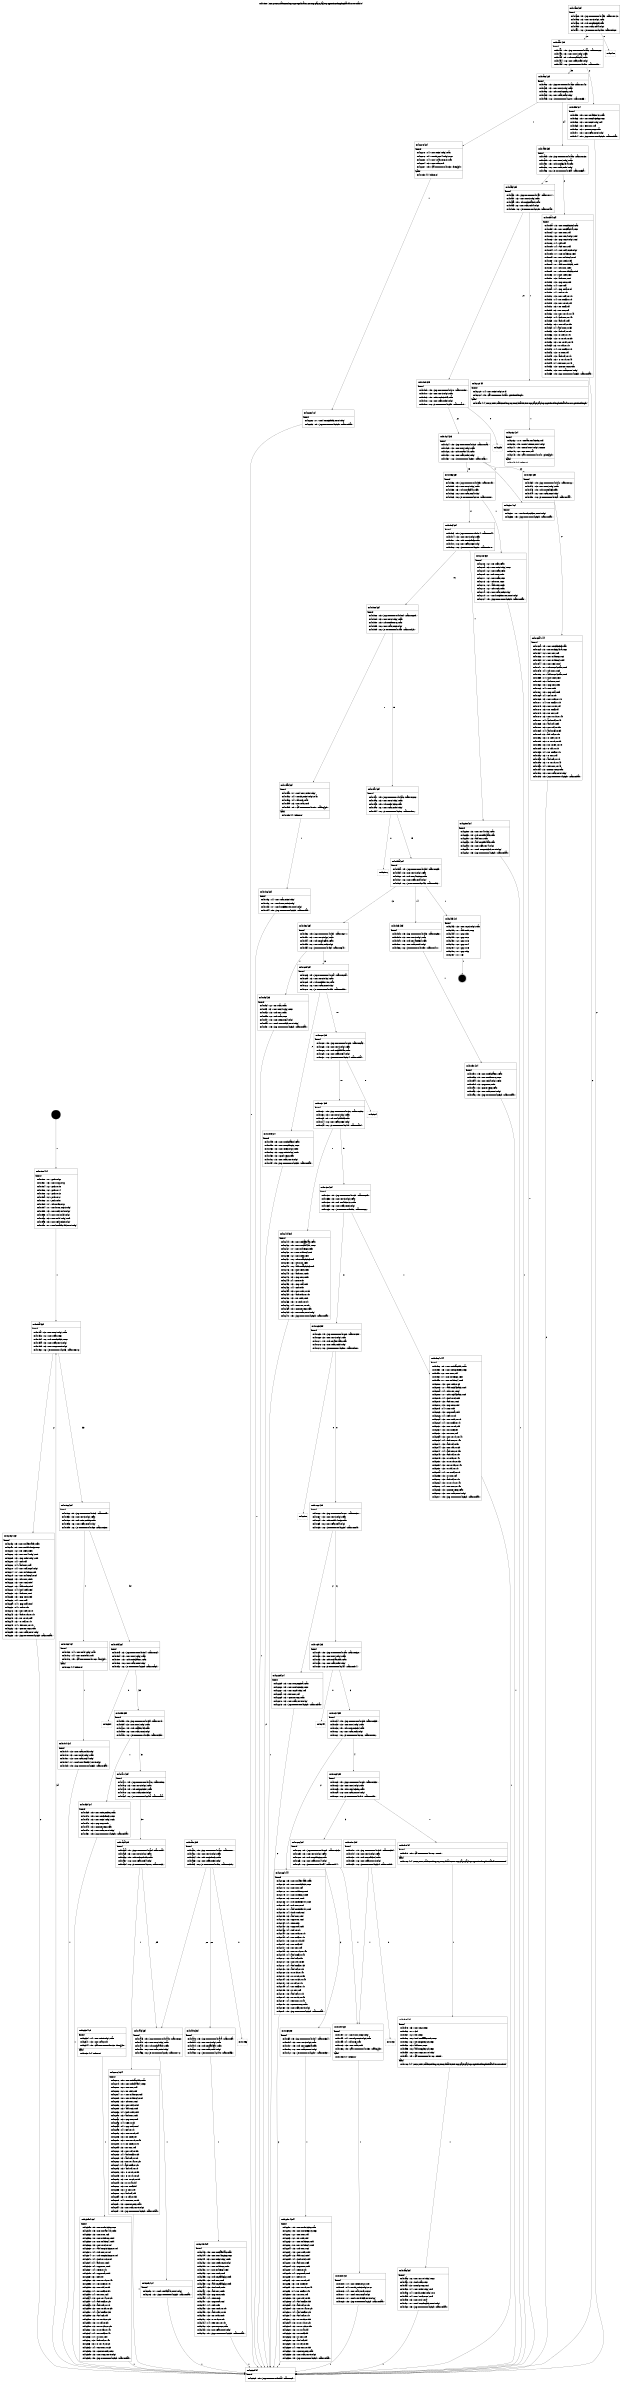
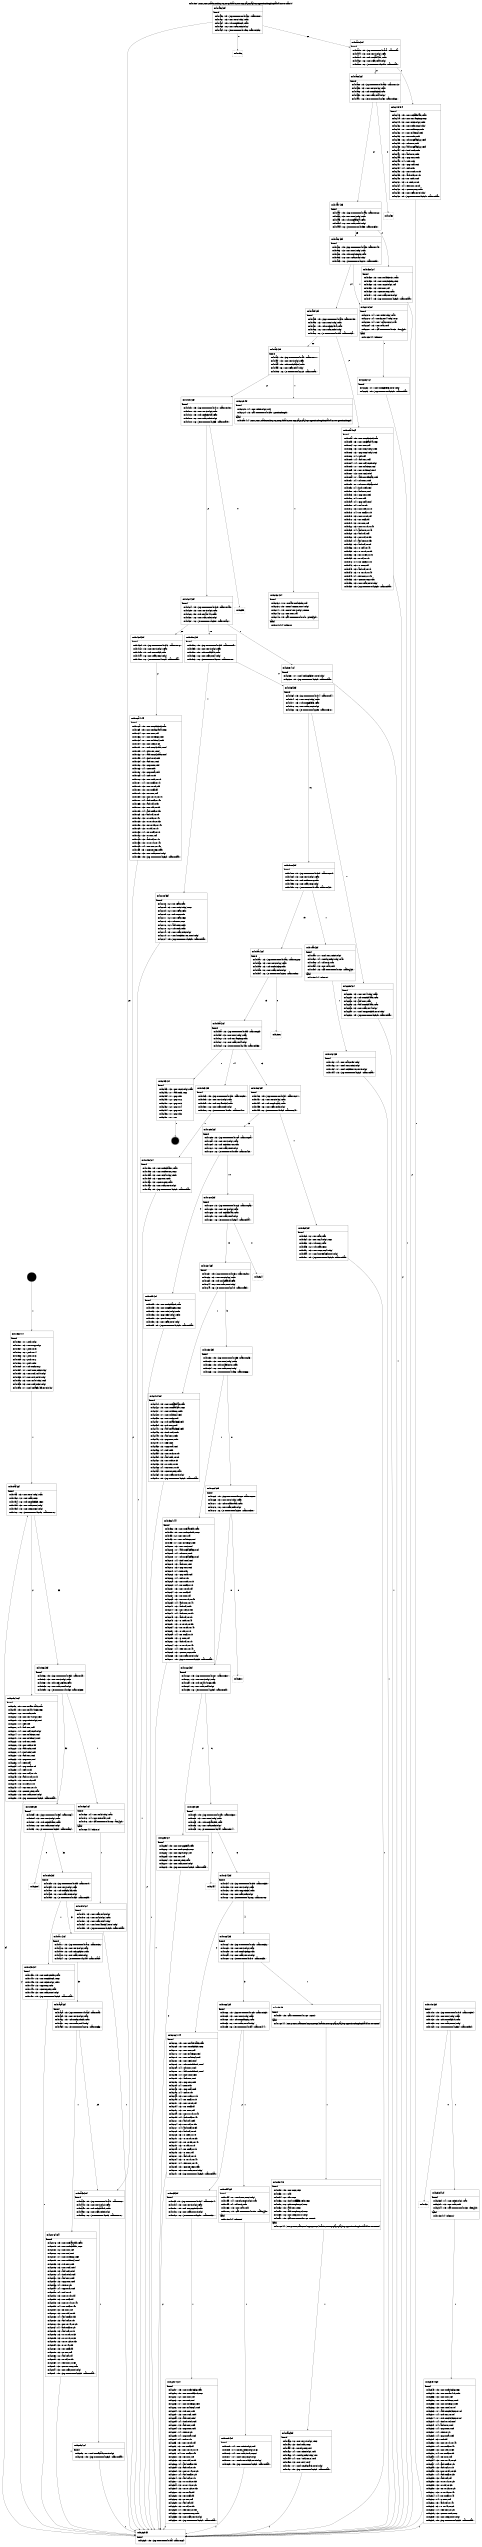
edge "0x401a75 [25]" -> "0x401a8e [25]": added, label "27"
edge "0x401d18 [25]" -> "0x401df4 [23]": now "0x401d18 [25]" -> "0x40233d [12]"
